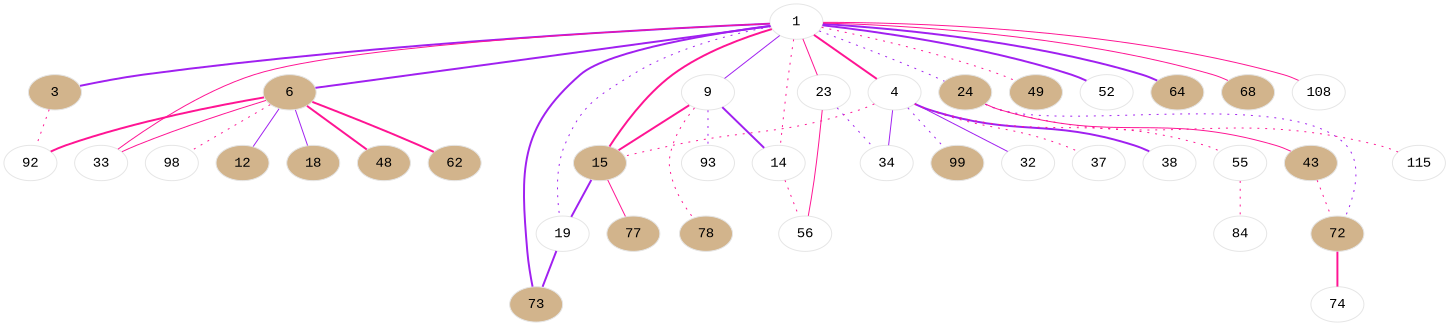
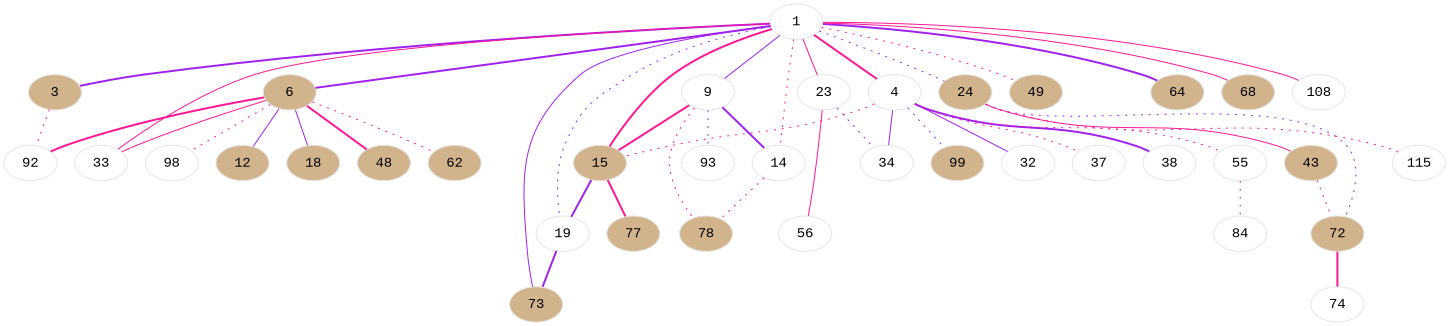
edge "1" -- "73": style bold -> solid
node "52": removed
edge "6" -- "62": style bold -> dotted
edge "15" -- "77": style solid -> bold
edge "14" -- "56": now "14" -- "78"
